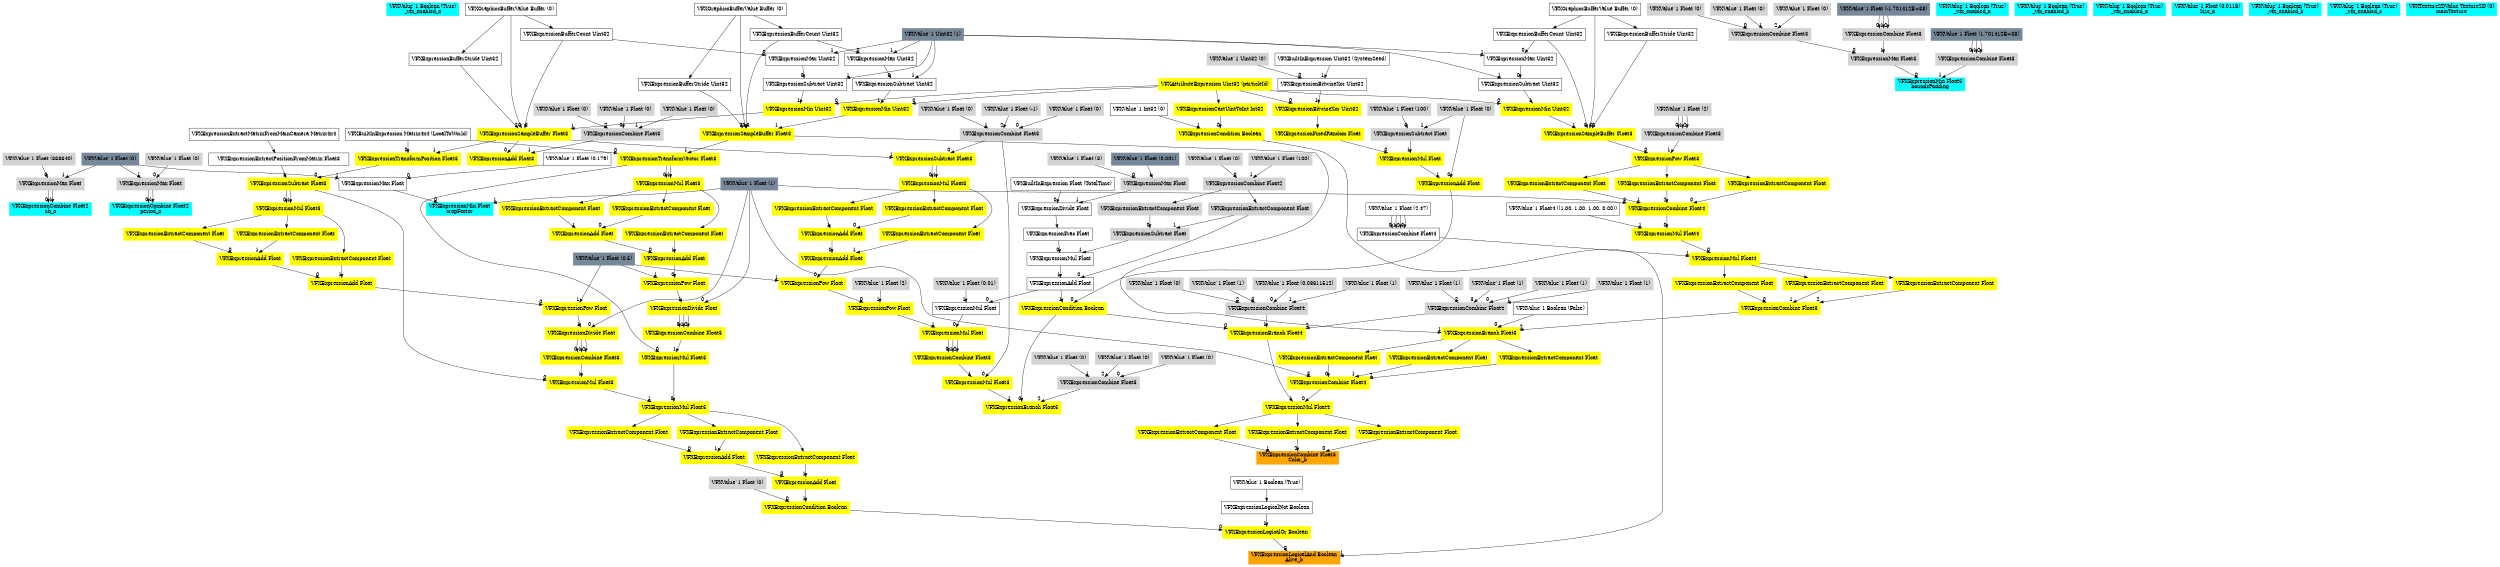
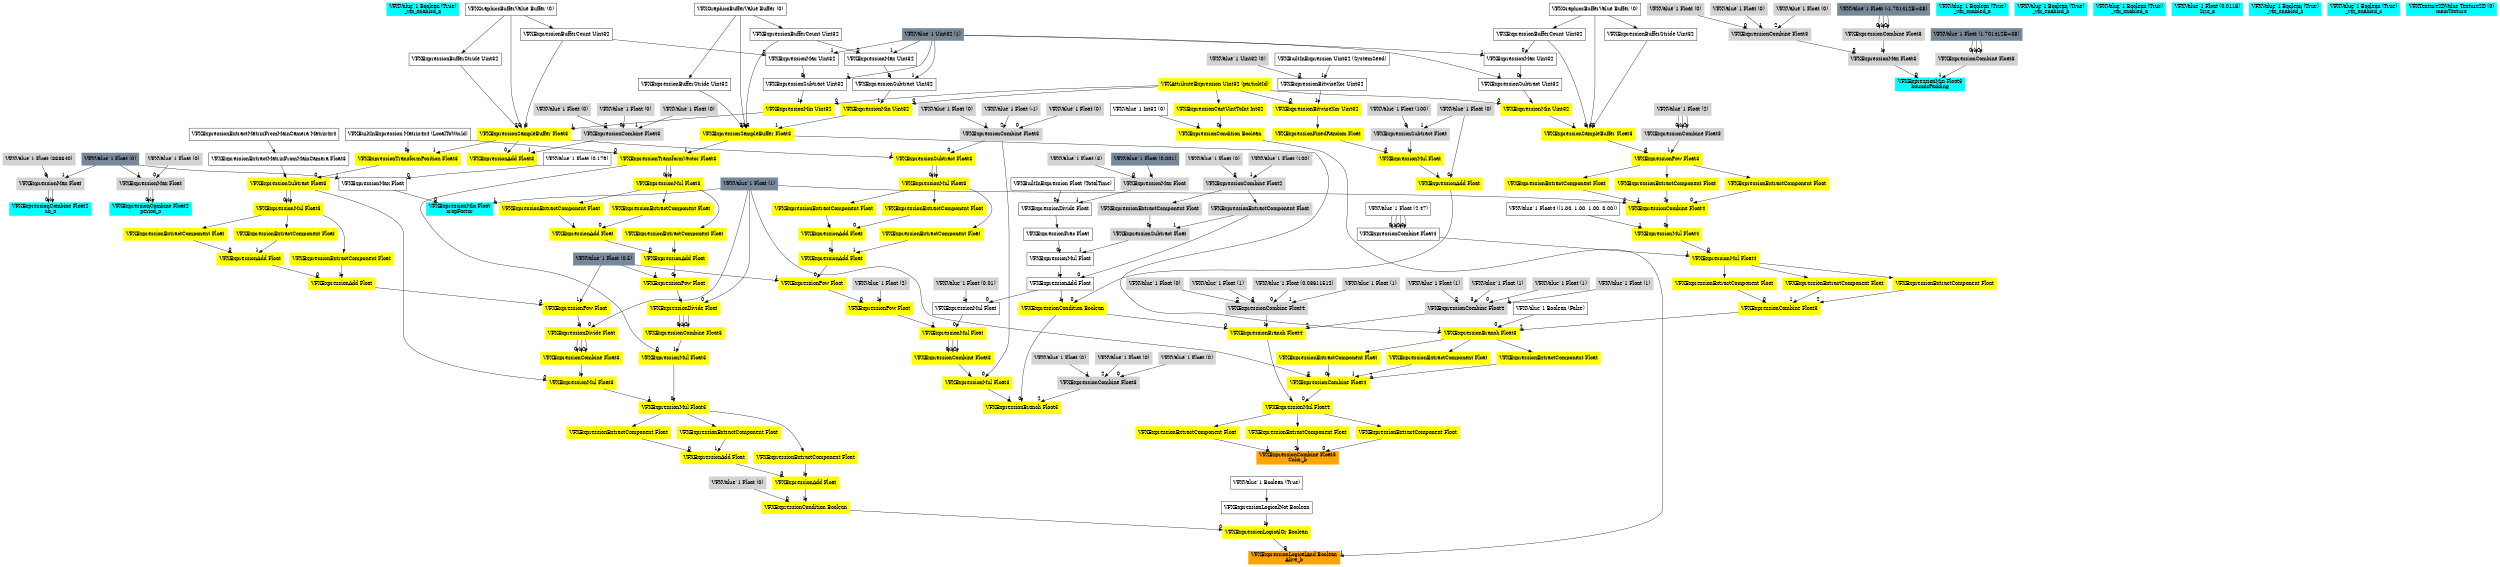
node "VFXExpressionExtractPositionFromMatrix Float3": label "VFXExpressionExtractPositionFromMatrix Float3" -> "VFXExpressionExtractMatrixFromMainCamera Float3"
